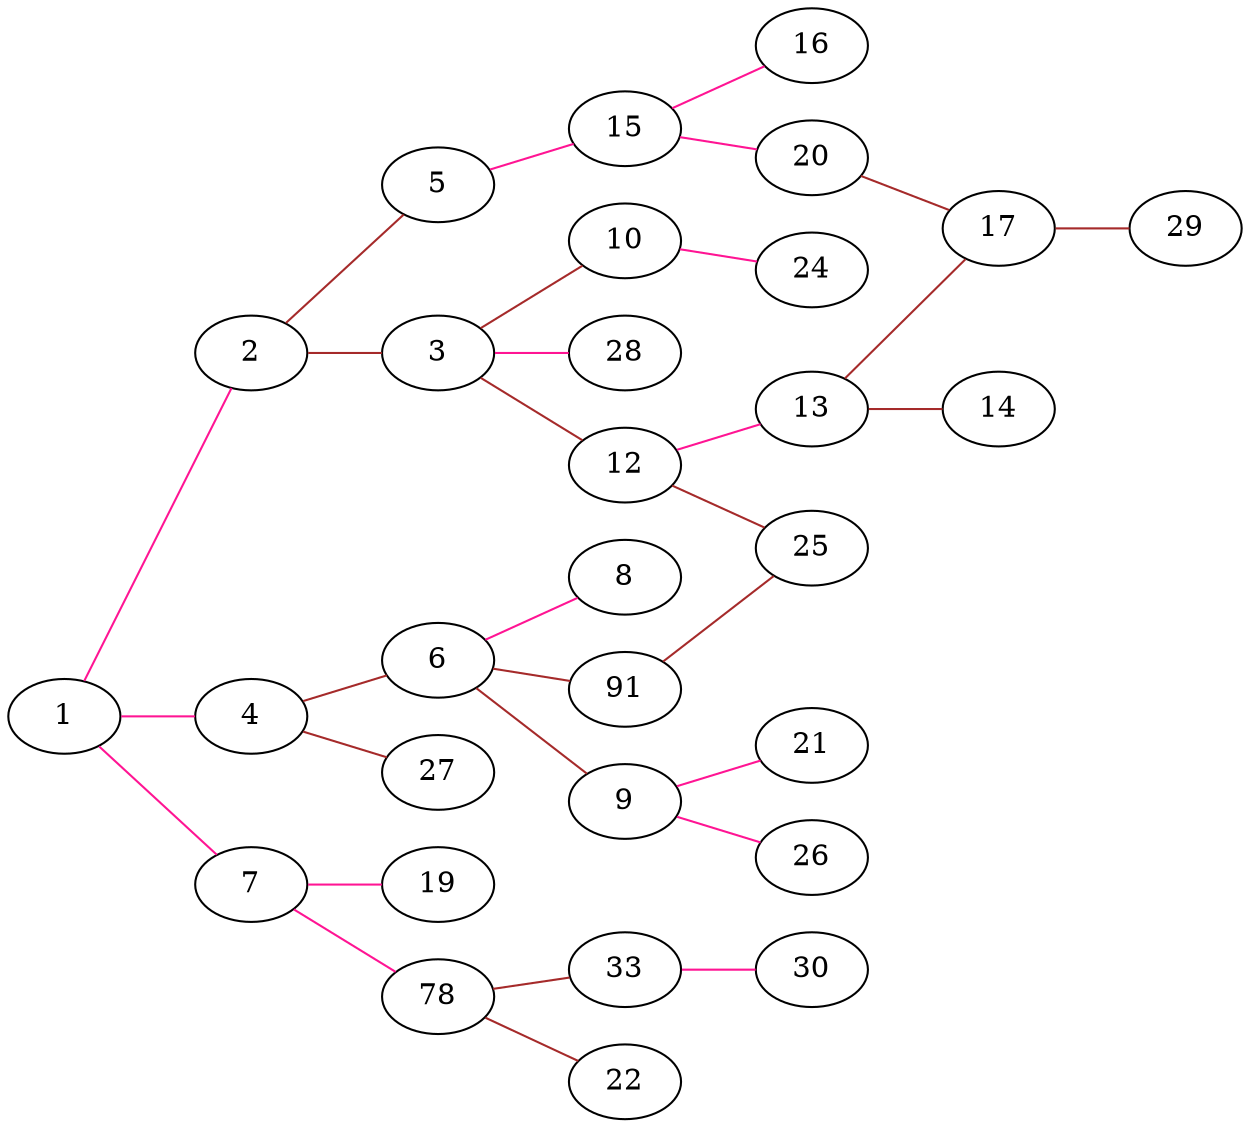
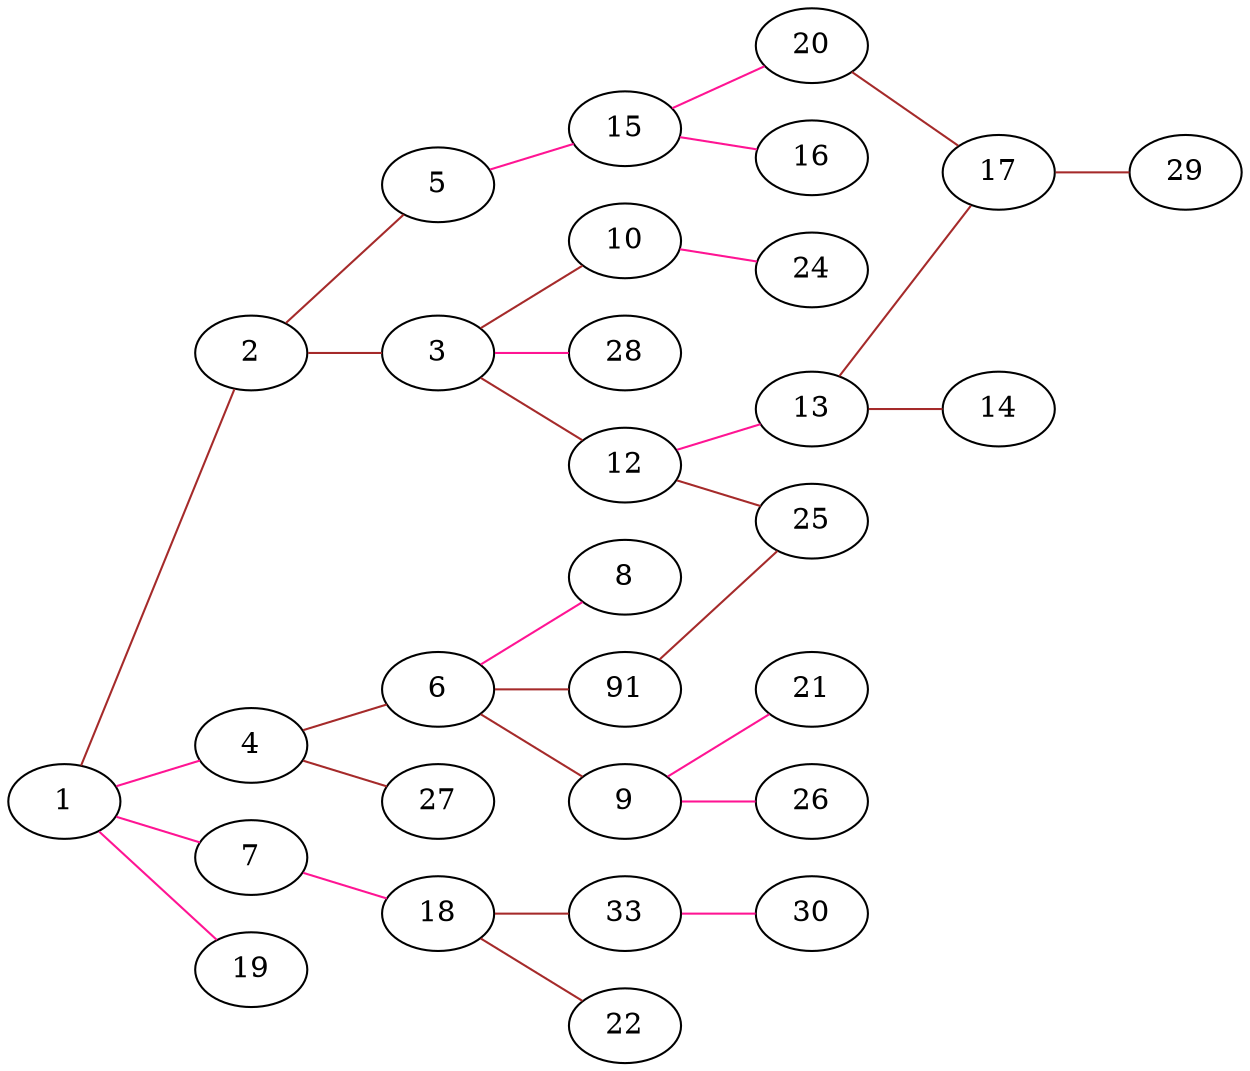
edge "2" -- "1": color deeppink -> brown
edge "7" -- "19": now "1" -- "19"
node "78": label "78" -> "18"
